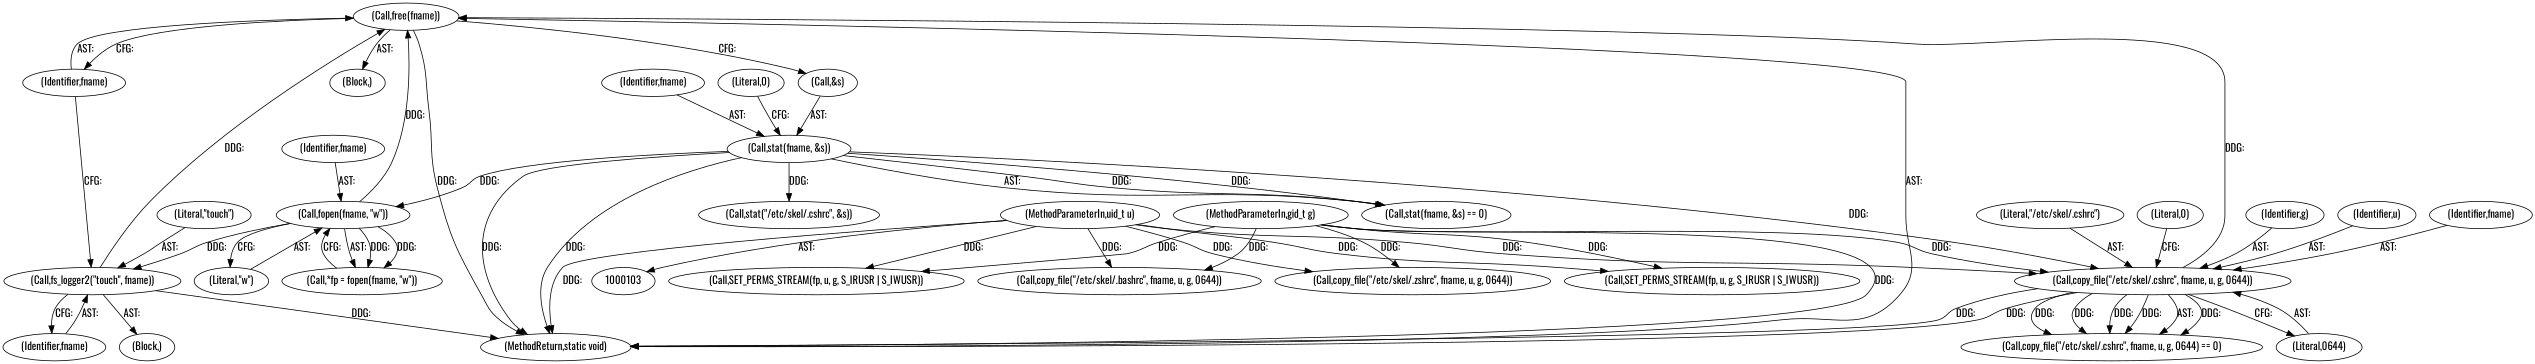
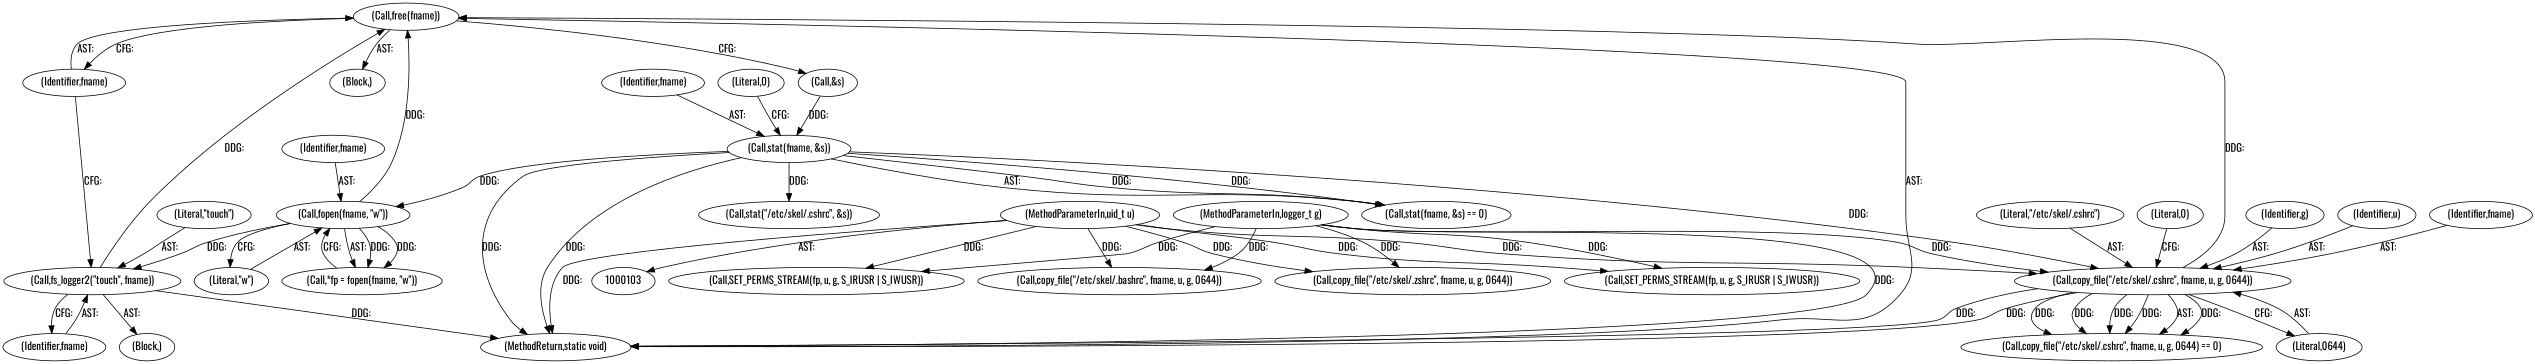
edge "(Call,&s)" -> "(Call,stat(fname, &s))": label "AST: " -> "DDG: "
edge "(Call,free(fname))" -> "(MethodReturn,static void)": removed, label "DDG:"
node "(MethodParameterIn,gid_t g)": label "(MethodParameterIn,gid_t g)" -> "(MethodParameterIn,logger_t g)"
